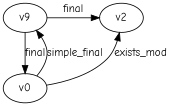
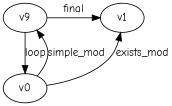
node "v2": label "v2" -> "v1"
edge "v9" -> "v0": label "final" -> "loop"
edge "v0" -> "v9": label "simple_final" -> "simple_mod"
